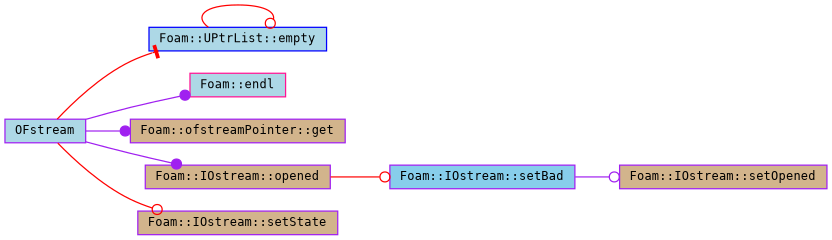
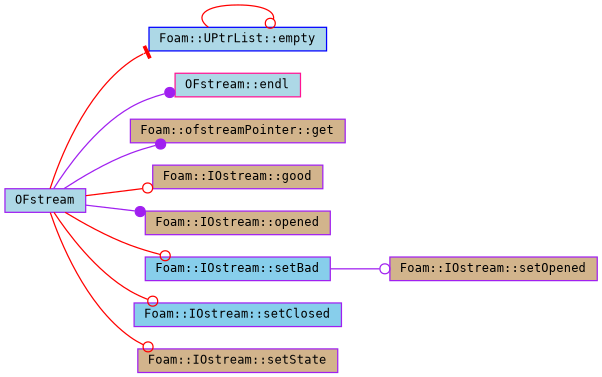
node "Foam::endl": label "Foam::endl" -> "OFstream::endl"
node "Foam::IOstream::good": added
edge "Foam::IOstream::opened" -> "Foam::IOstream::setBad": now "OFstream" -> "Foam::IOstream::setBad"
node "Foam::IOstream::setClosed": added
